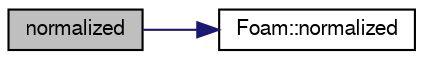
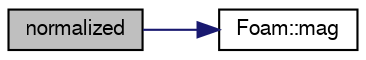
node "Foam::normalized": label "Foam::normalized" -> "Foam::mag"
